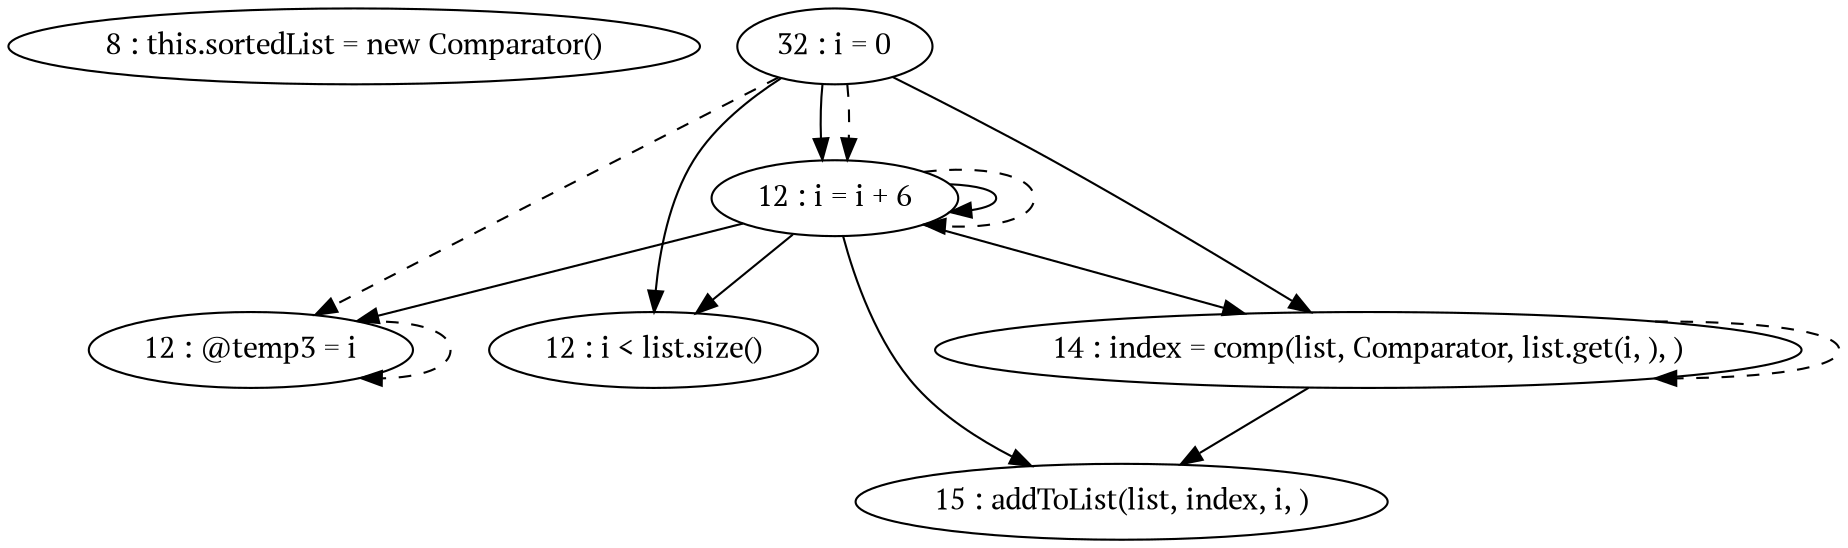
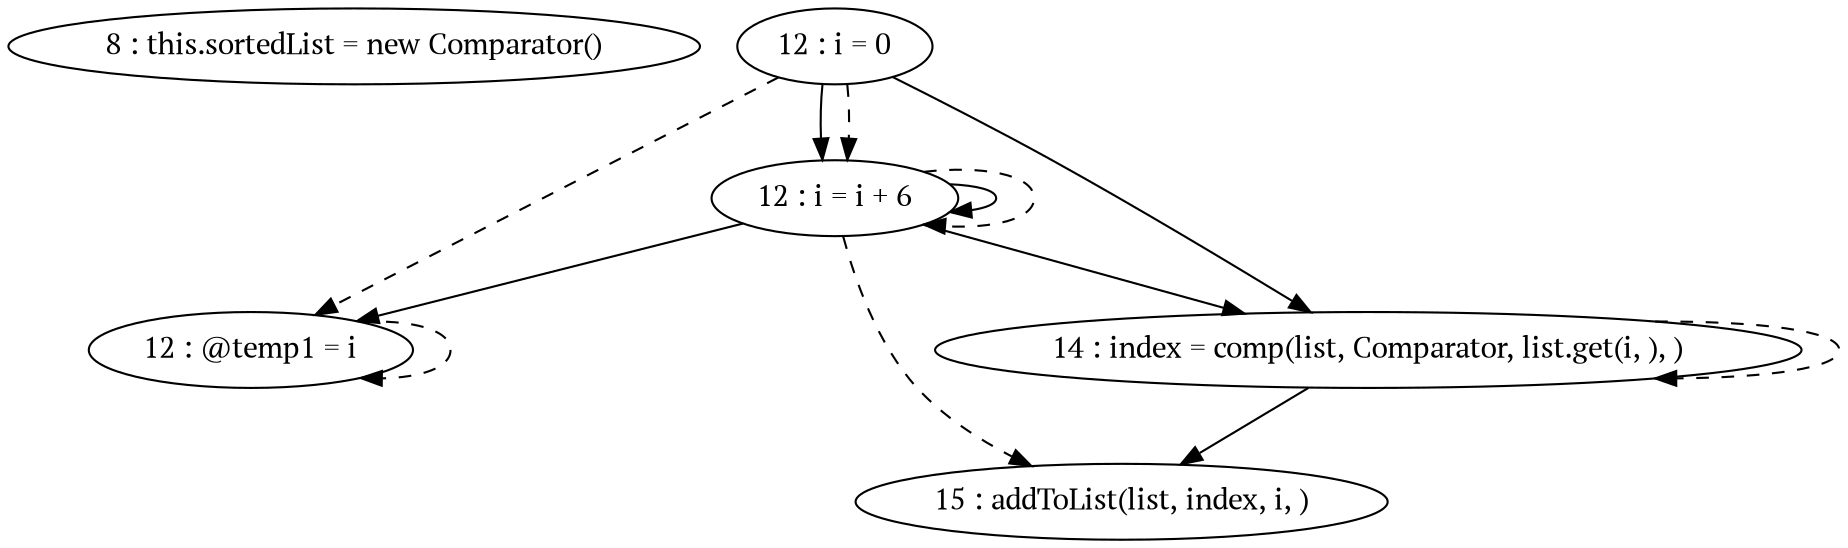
node "32 : i = 0": label "32 : i = 0" -> "12 : i = 0"
node "12 : @temp3 = i": label "12 : @temp3 = i" -> "12 : @temp1 = i"
node "12 : i < list.size()": removed
edge "12 : i = i + 6" -> "15 : addToList(list, index, i, )": style solid -> dashed
